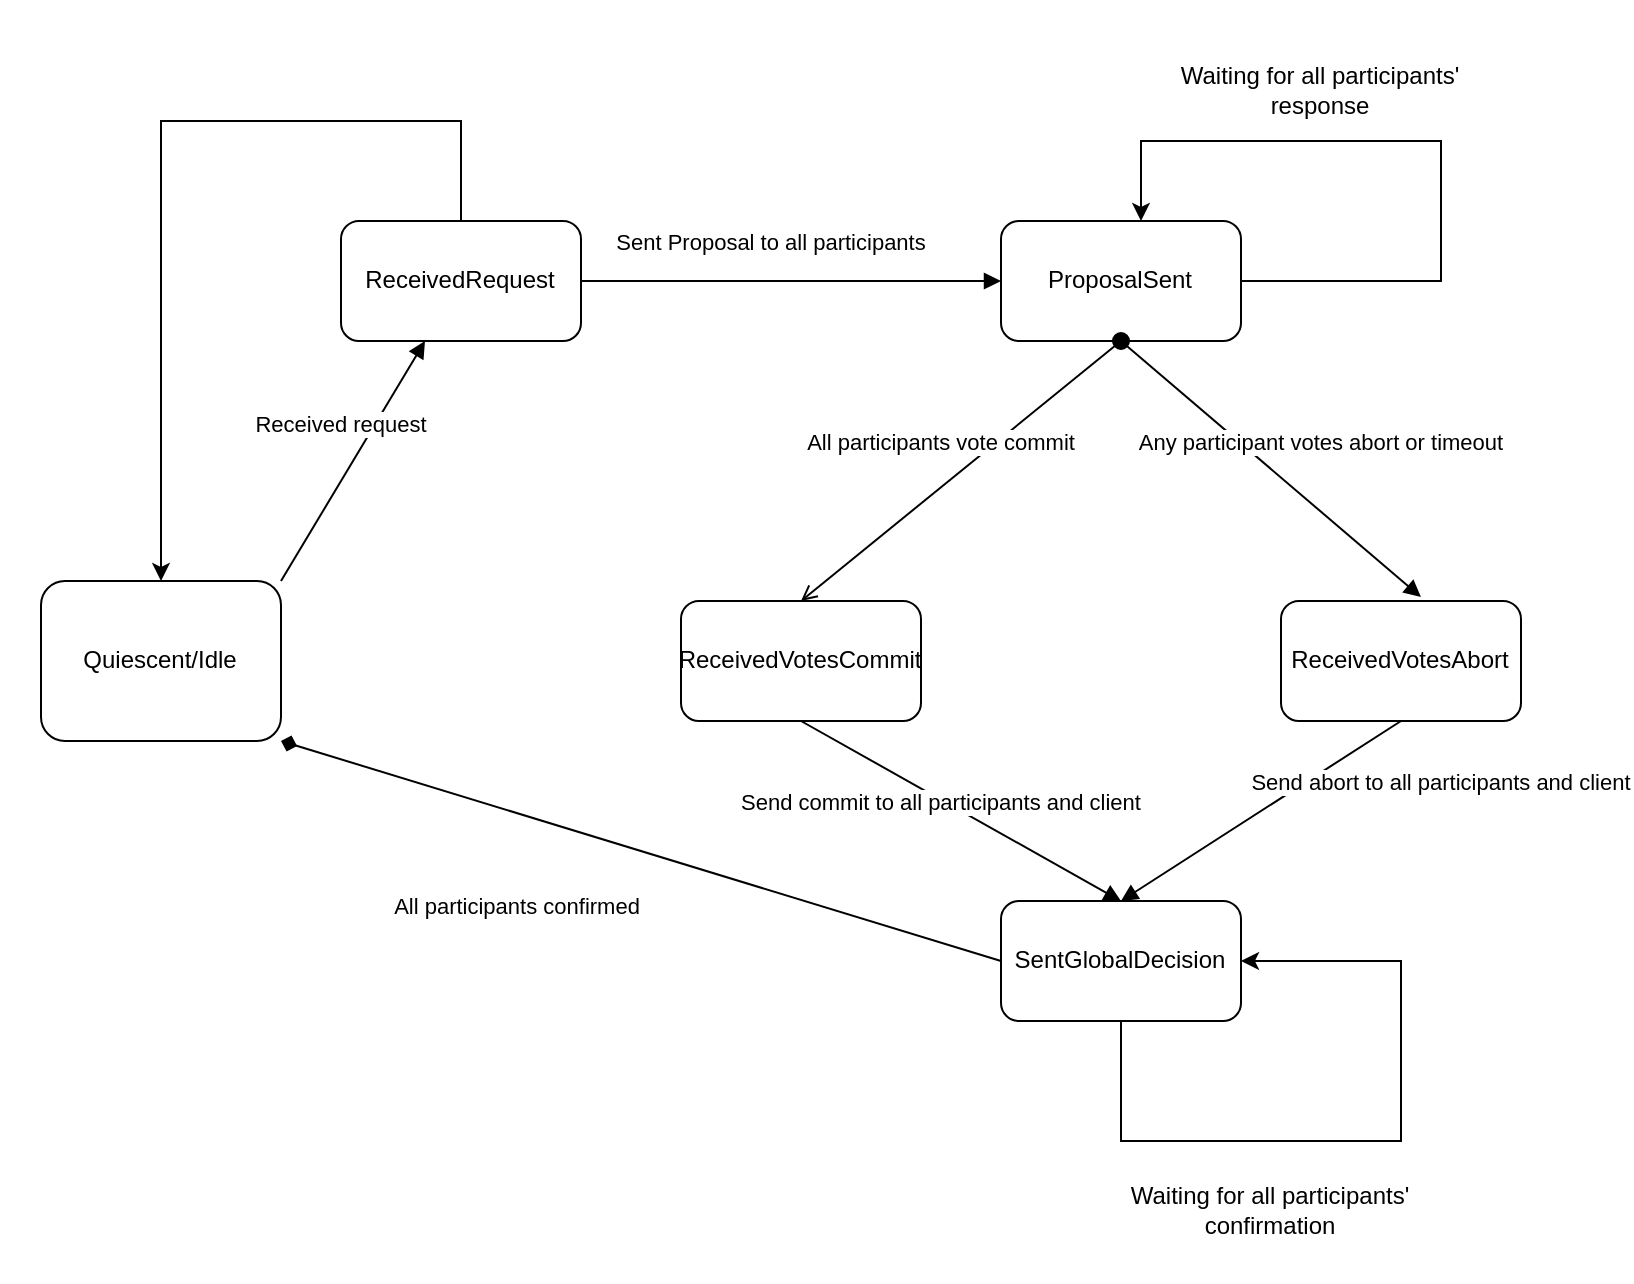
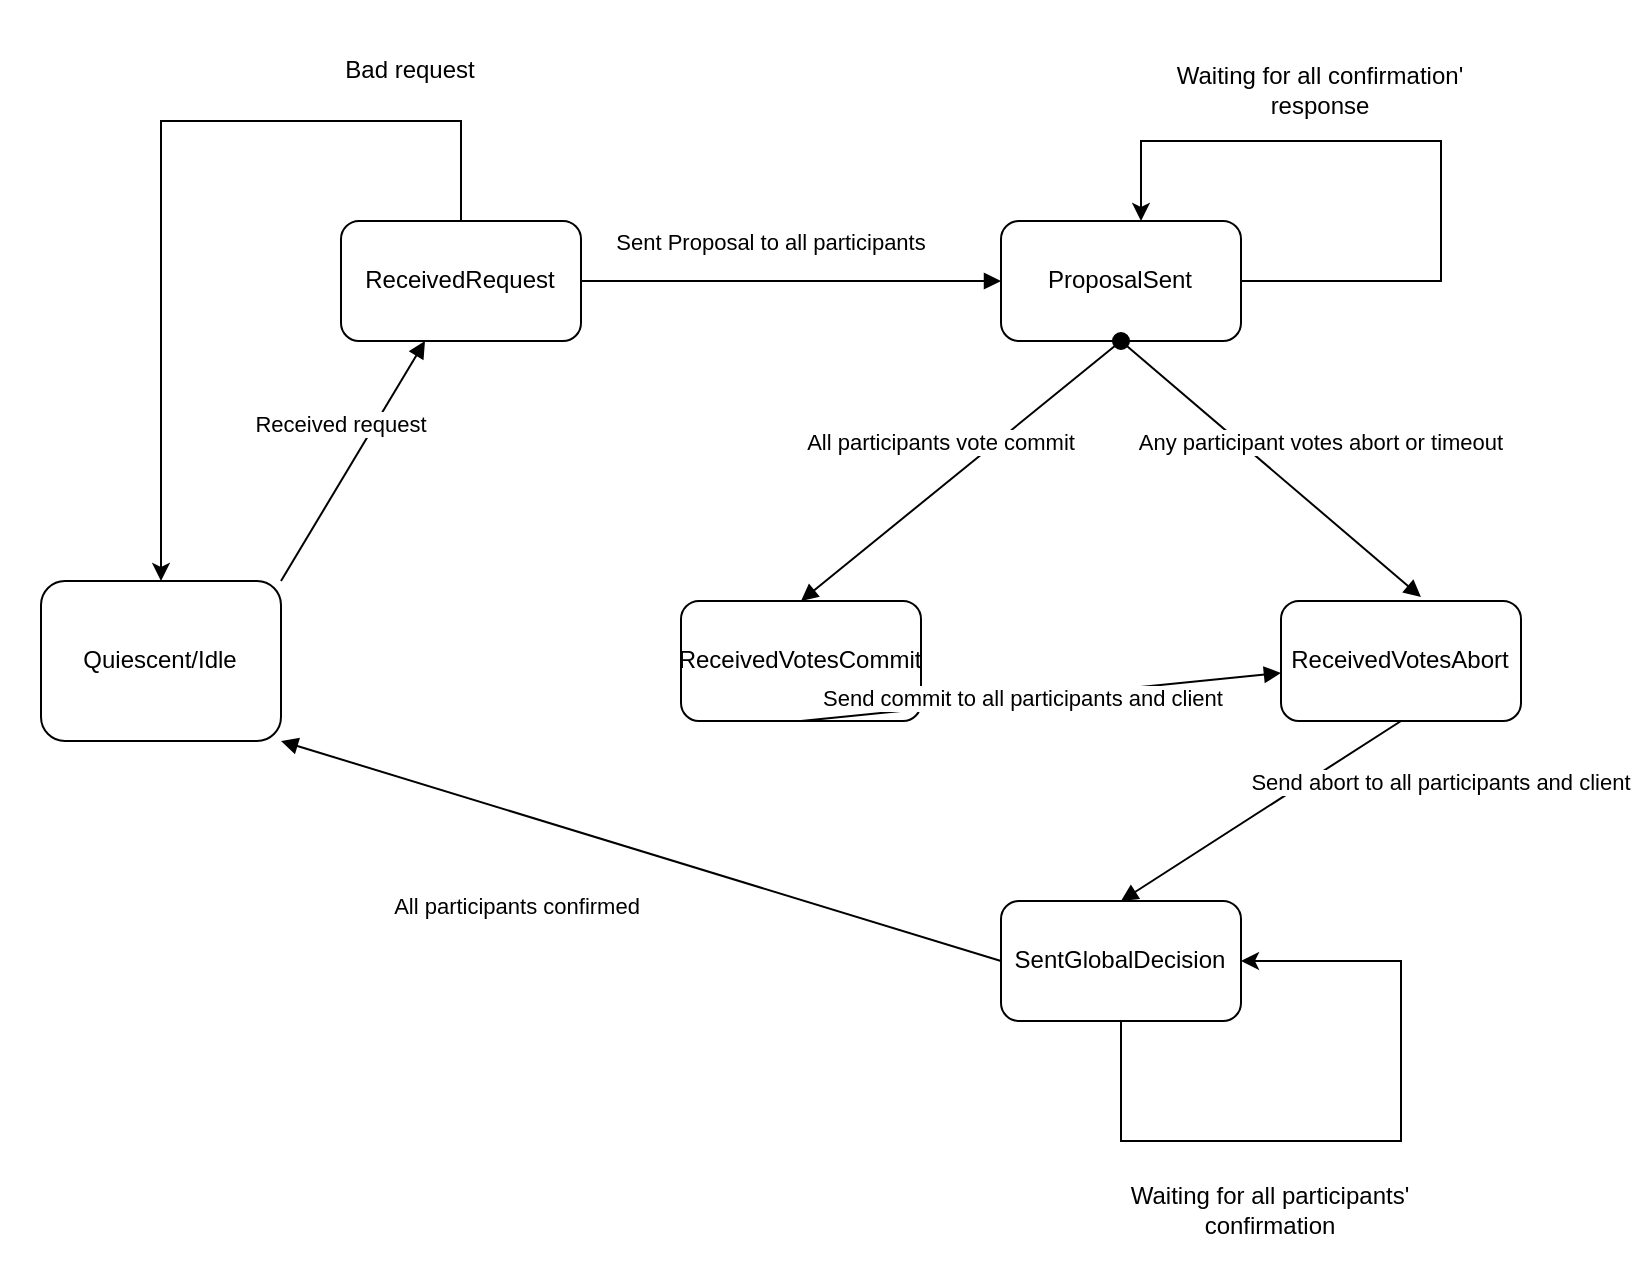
node "Bad request": added
node "Waiting for all participants' response": label "Waiting for all participants' response" -> "Waiting for all confirmation' response"
edge "ProposalSent" -- "ReceivedVotesCommit": arrowhead open -> block
edge "SentGlobalDecision" -> "Quiescent/Idle": arrowhead diamond -> block
edge "ReceivedVotesCommit" -> "SentGlobalDecision": now "ReceivedVotesCommit" -> "ReceivedVotesAbort"
